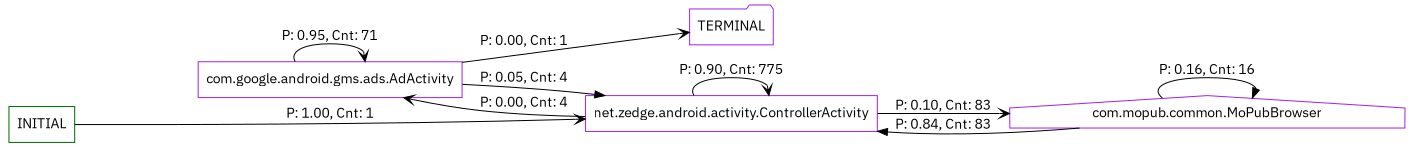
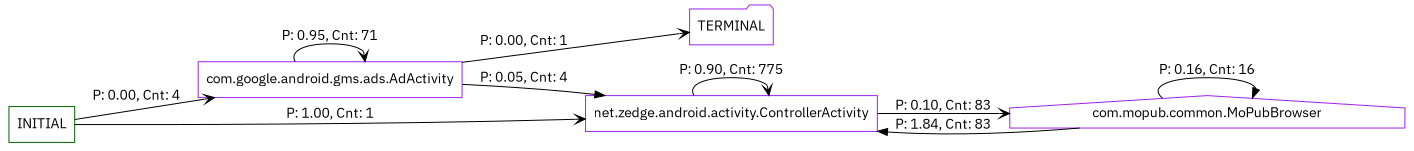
edge "net.zedge.android.activity.ControllerActivity" -> "com.google.android.gms.ads.AdActivity": now "INITIAL" -> "com.google.android.gms.ads.AdActivity"
edge "com.mopub.common.MoPubBrowser" -> "net.zedge.android.activity.ControllerActivity": label "P: 0.84, Cnt: 83" -> "P: 1.84, Cnt: 83"
